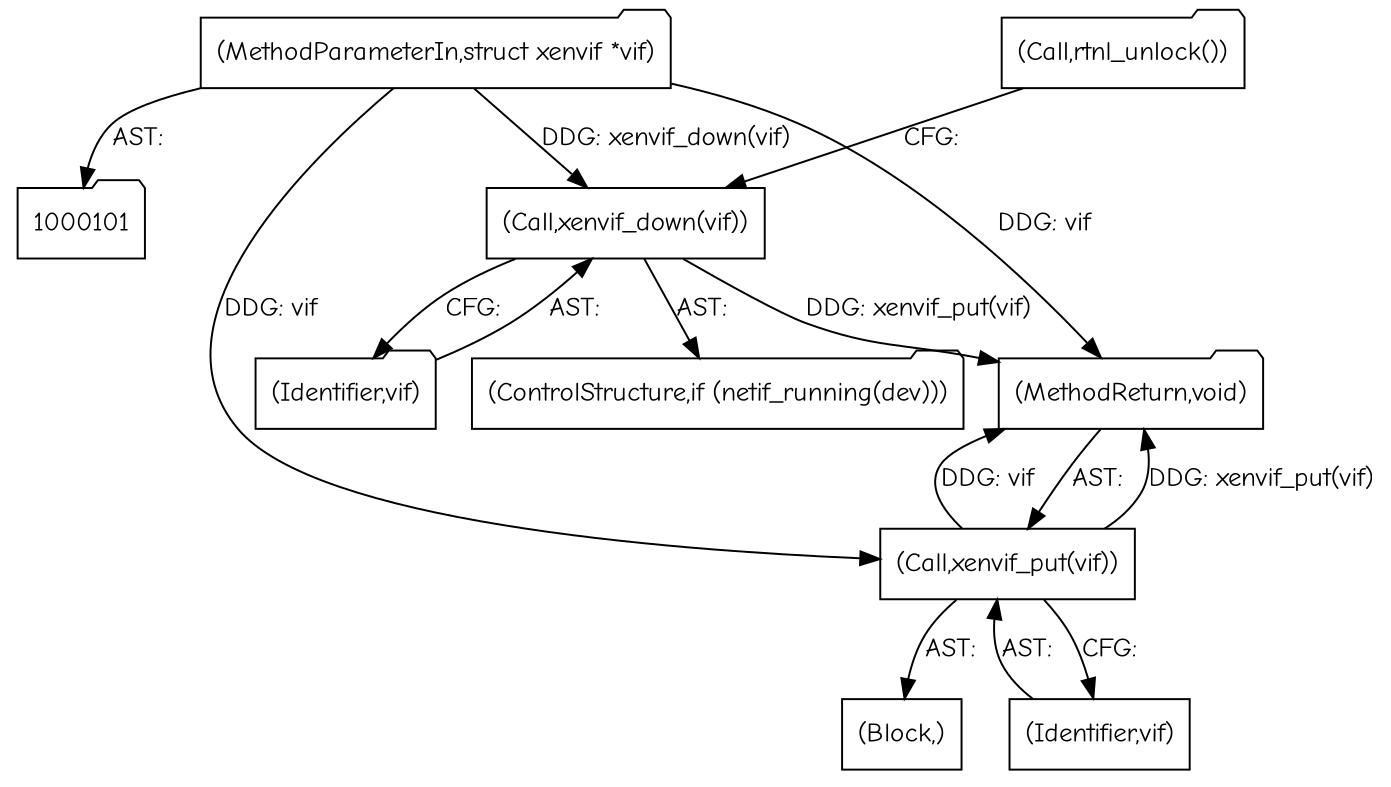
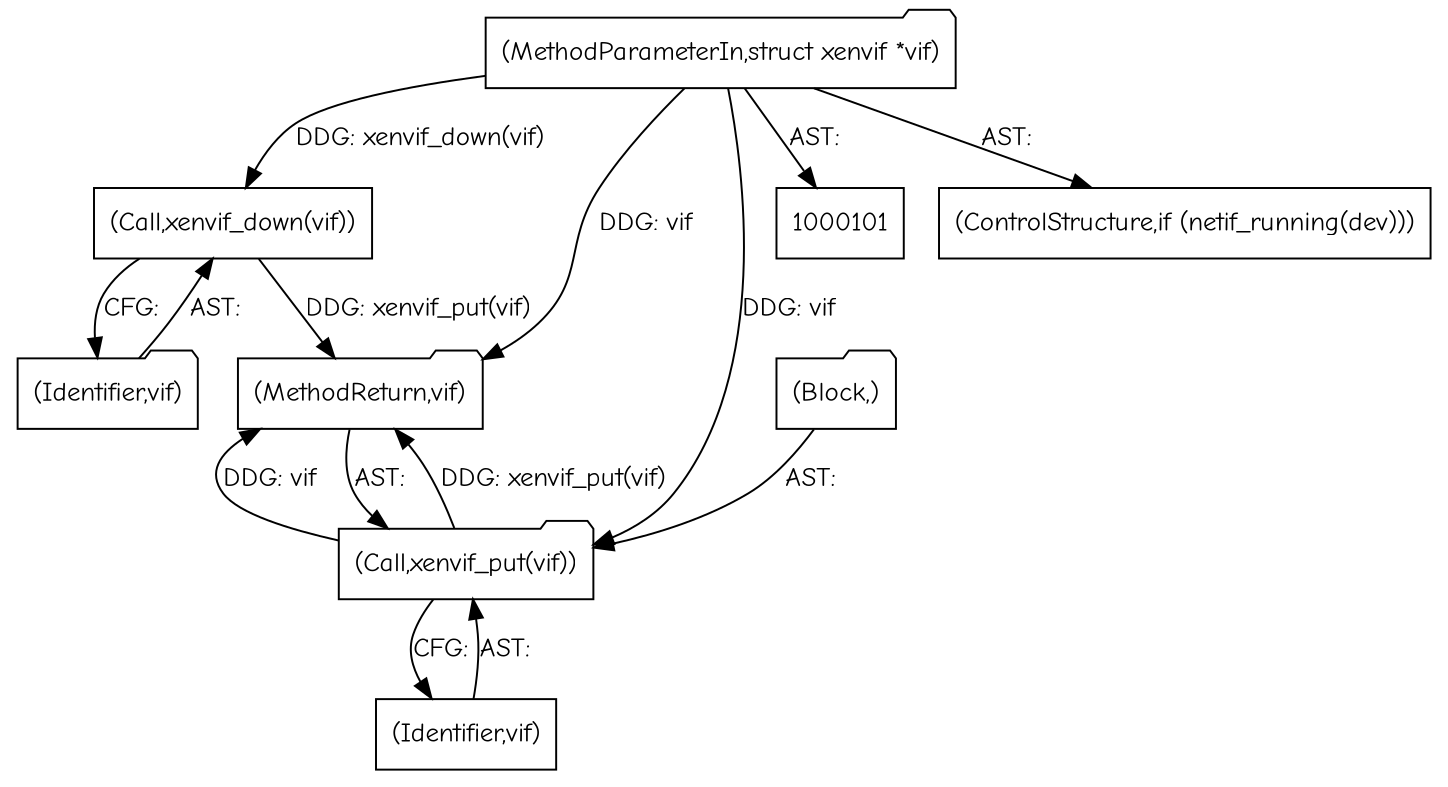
node "(Call,rtnl_unlock())": removed
node "1000101": shape folder -> box
edge "(Call,xenvif_down(vif))" -> "(ControlStructure,if (netif_running(dev)))": now "(MethodParameterIn,struct xenvif *vif)" -> "(ControlStructure,if (netif_running(dev)))"
node "(ControlStructure,if (netif_running(dev)))": shape folder -> box
node "(MethodReturn,void)": label "(MethodReturn,void)" -> "(MethodReturn,vif)"
node "(Call,xenvif_put(vif))": shape box -> folder
edge "(Call,xenvif_put(vif))" -> "(Block,)": reversed
node "(Block,)": shape box -> folder
